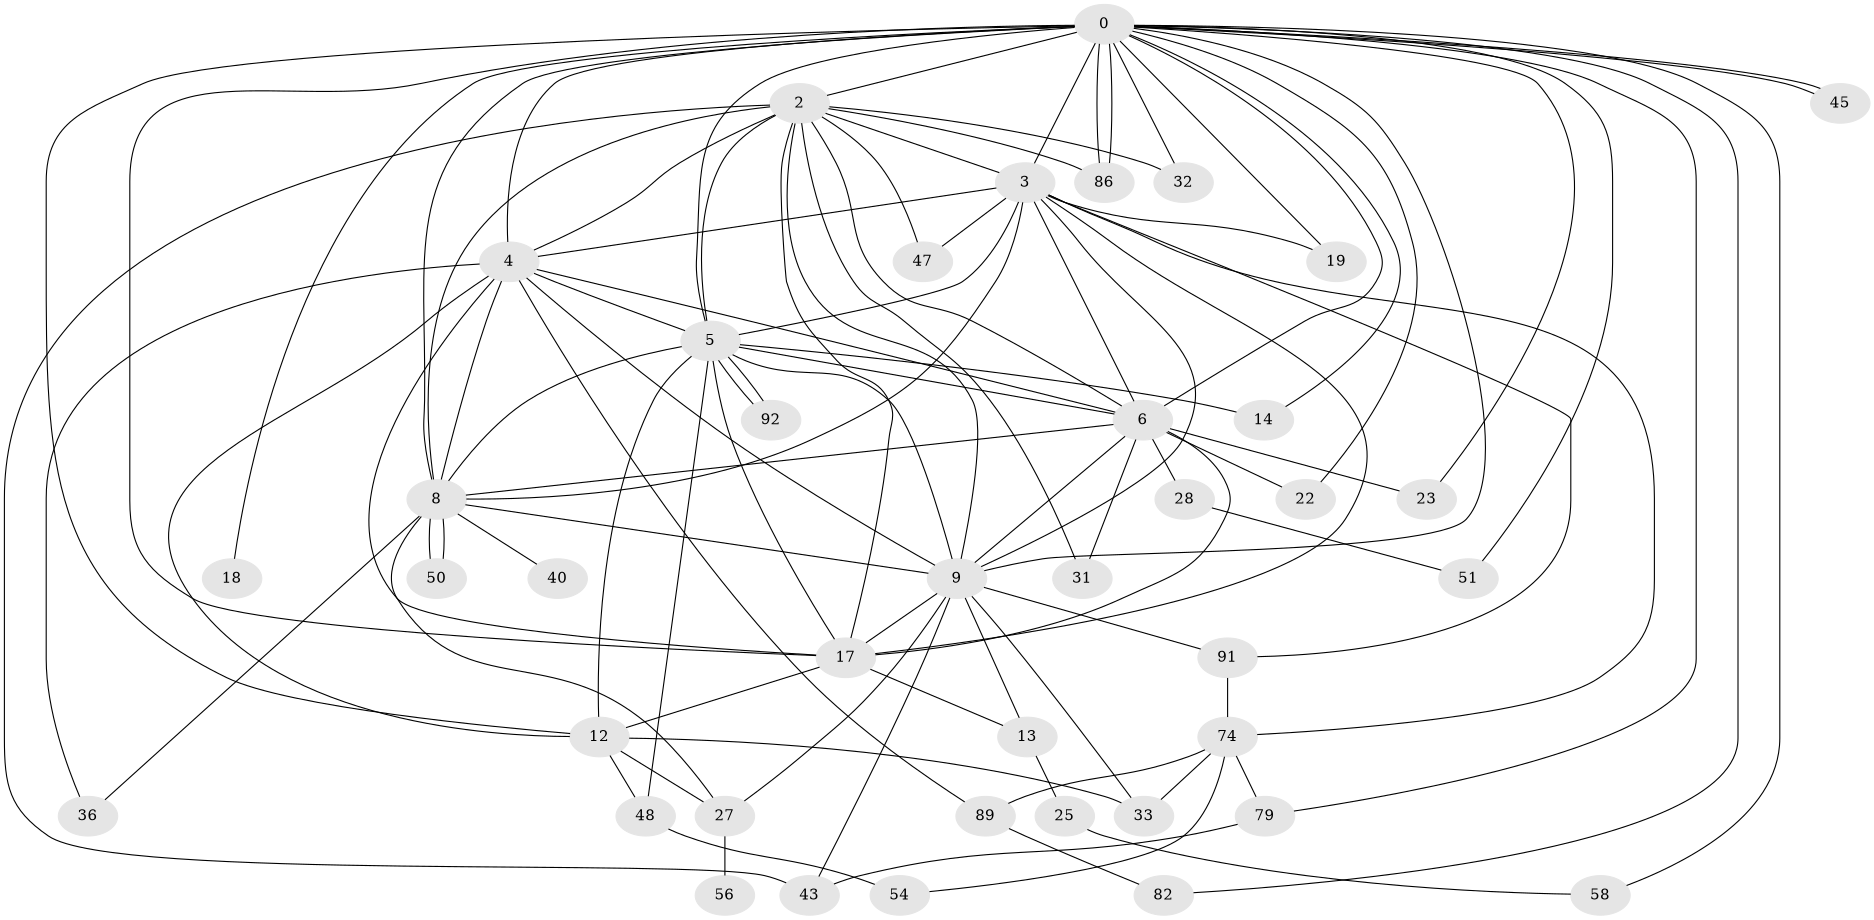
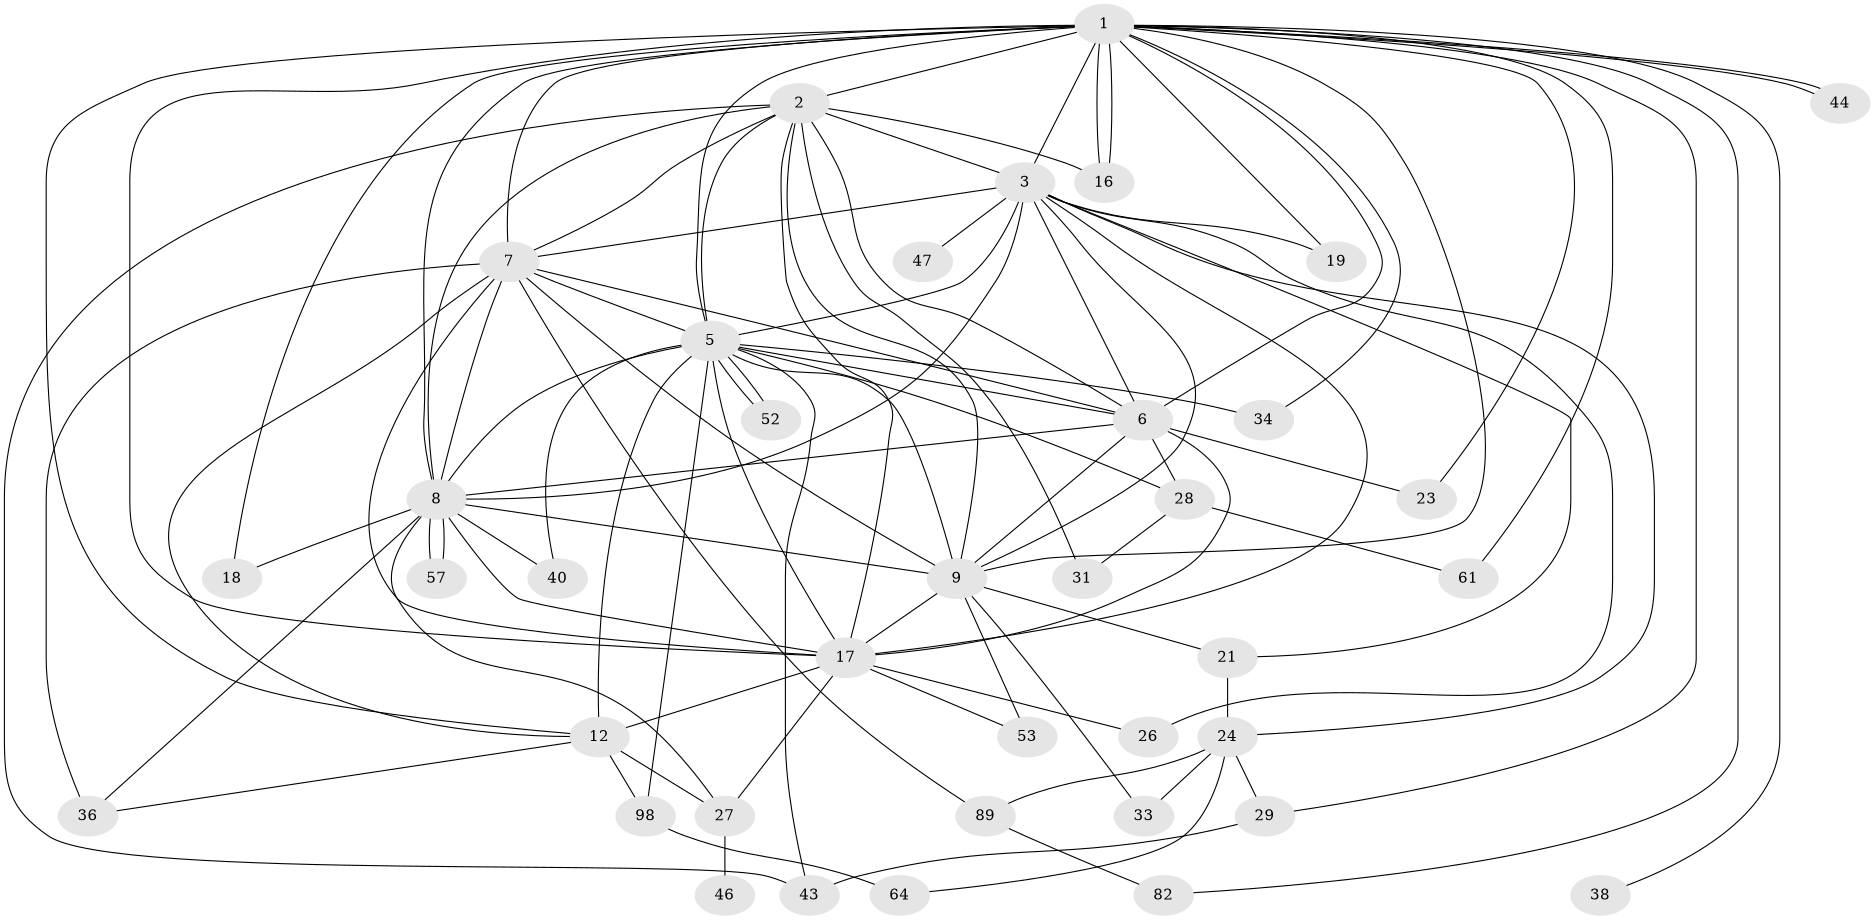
node "0": label "0" -> "1"
node "45": label "45" -> "44"
edge "2" -- "47": removed
node "86": label "86" -> "16"
node "32": removed
node "4": label "4" -> "7"
edge "5" -- "28": added
edge "5" -- "40": added
node "92": label "92" -> "52"
node "14": label "14" -> "34"
node "22": removed
edge "6" -- "31": now "28" -- "31"
edge "8" -- "18": added
node "50": label "50" -> "57"
node "51": label "51" -> "61"
edge "8" -- "17": added
node "91": label "91" -> "21"
edge "9" -- "27": now "17" -- "27"
node "13": label "13" -> "53"
node "26": added
node "74": label "74" -> "24"
edge "9" -- "43": now "5" -- "43"
edge "12" -- "33": now "12" -- "36"
node "48": label "48" -> "98"
node "25": removed
node "79": label "79" -> "29"
node "56": label "56" -> "46"
node "54": label "54" -> "64"
node "58": label "58" -> "38"
